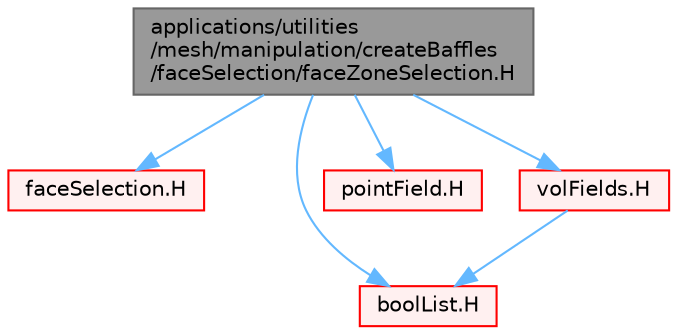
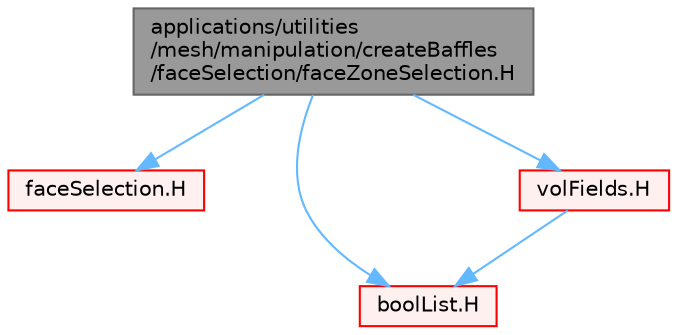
node "pointField.H": removed
